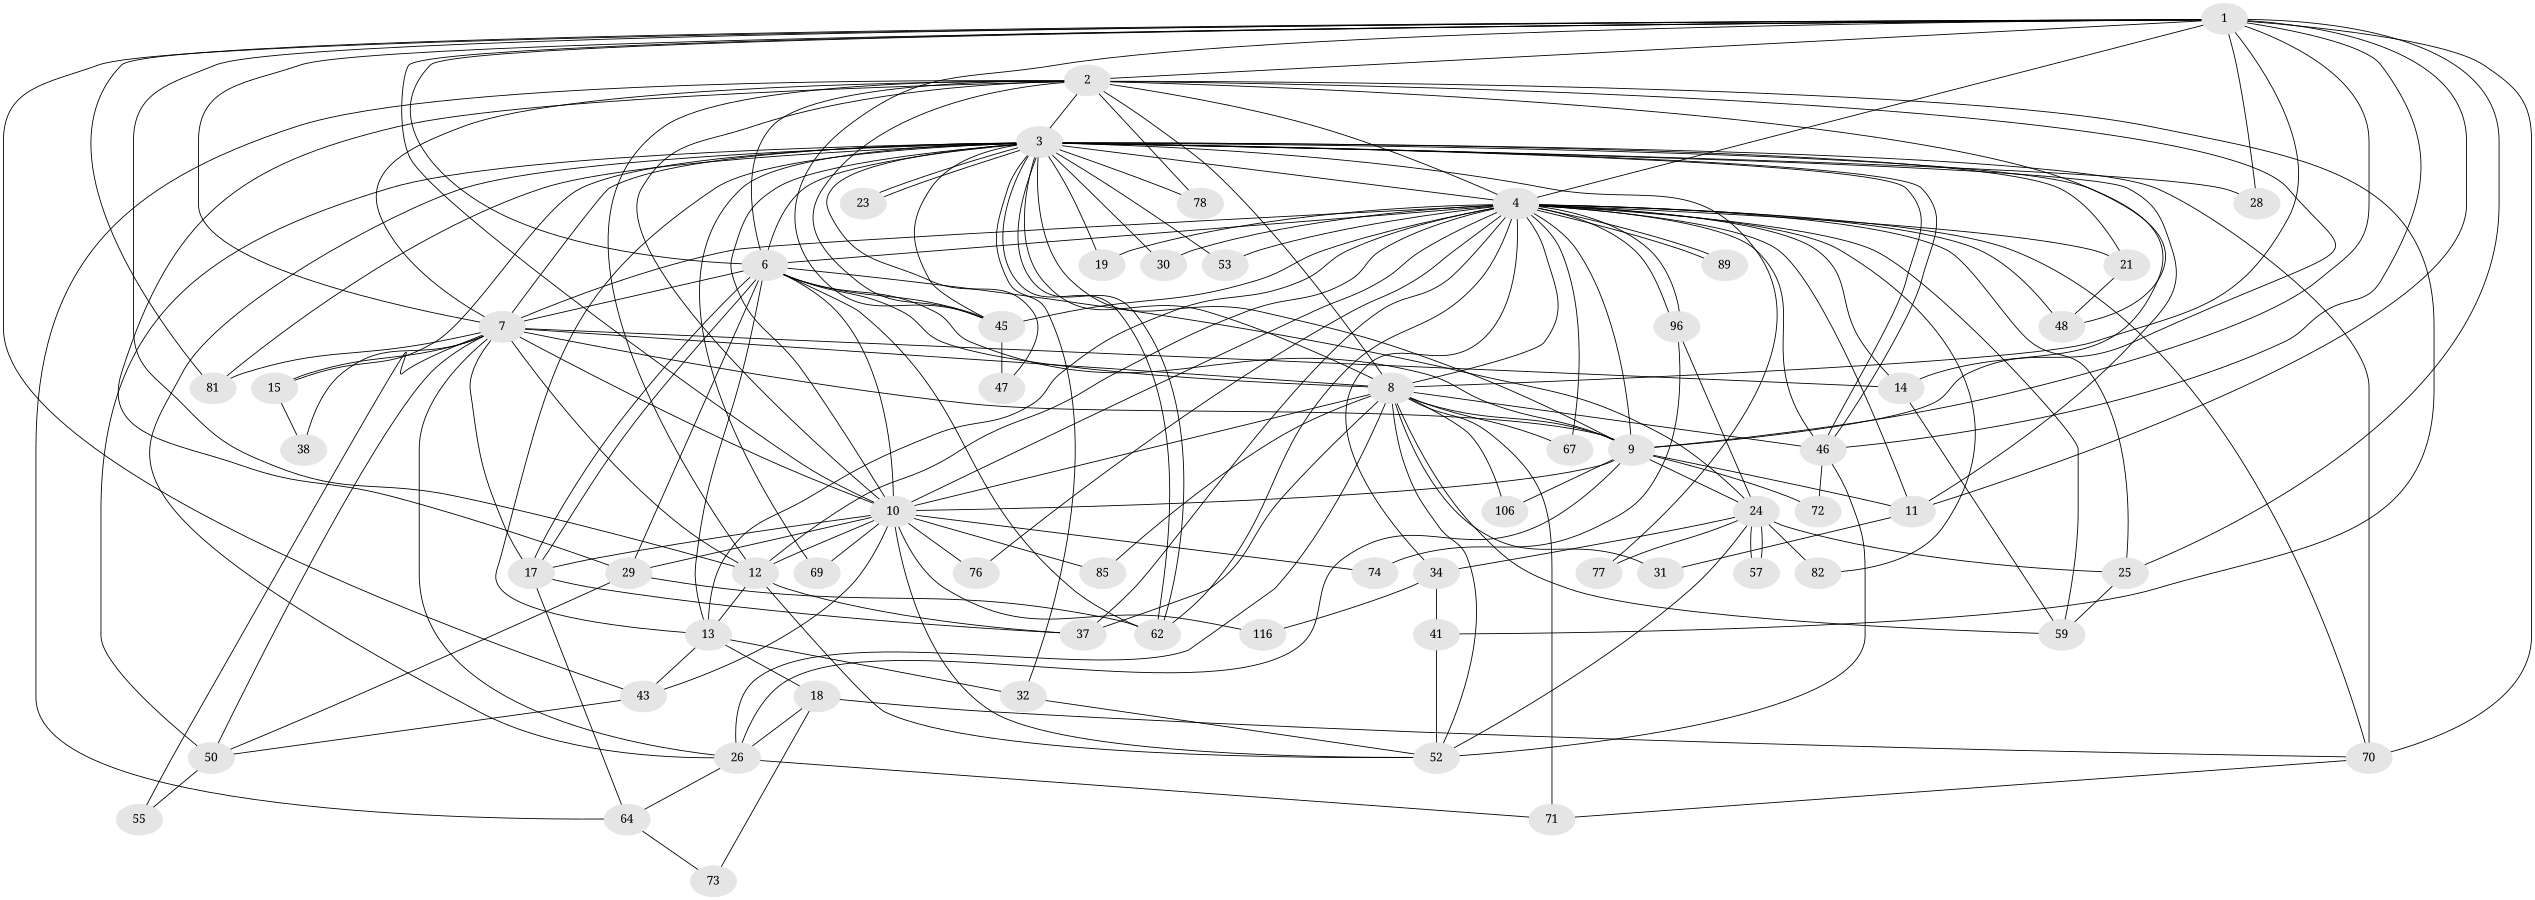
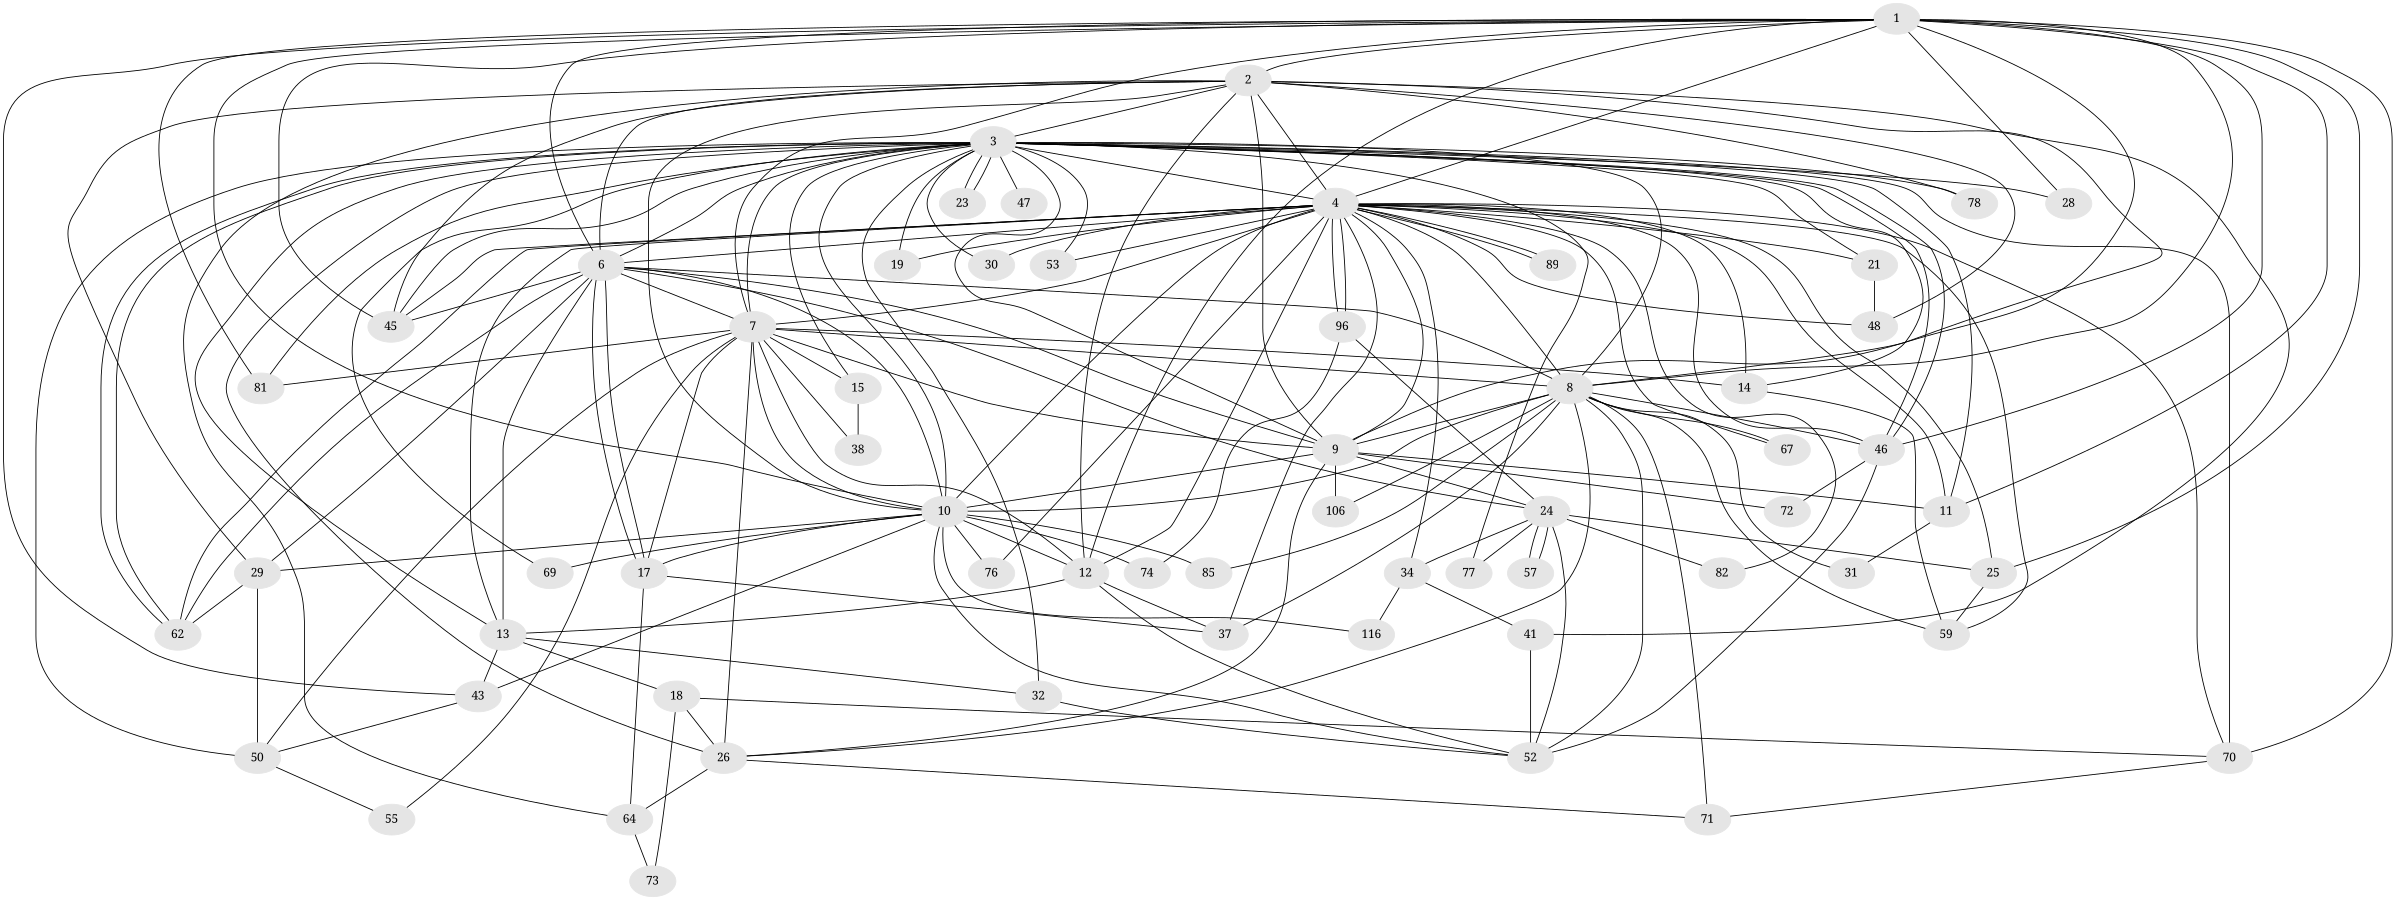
edge "2" -- "7": removed
edge "45" -- "47": removed
